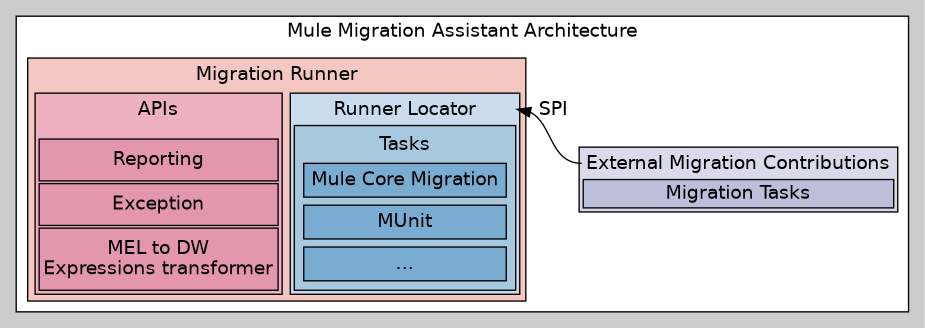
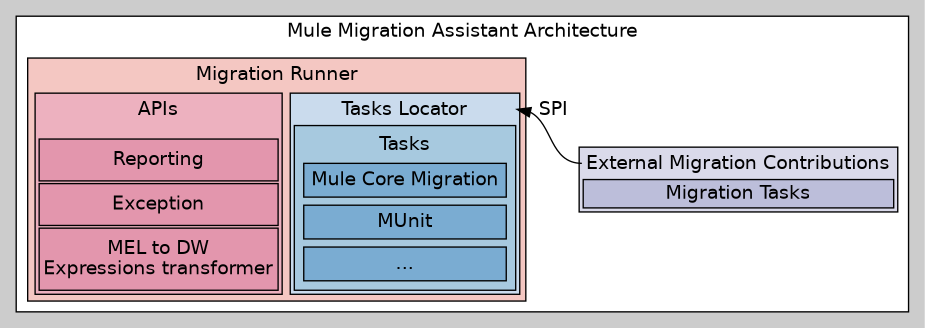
node "Migration Runner": text "Runner Locator" -> "Tasks Locator"
